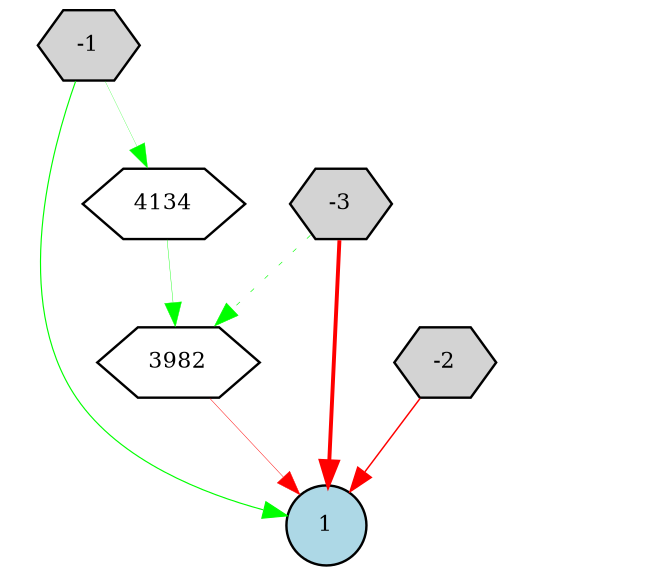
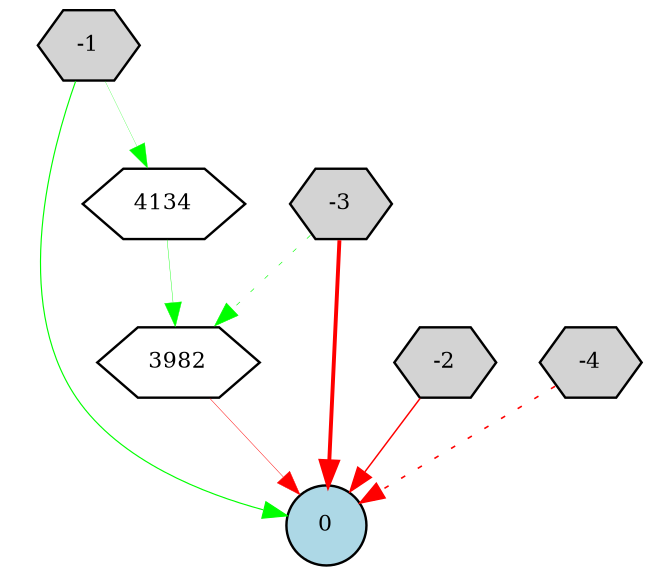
node "-4": added
node "1": label "1" -> "0"
